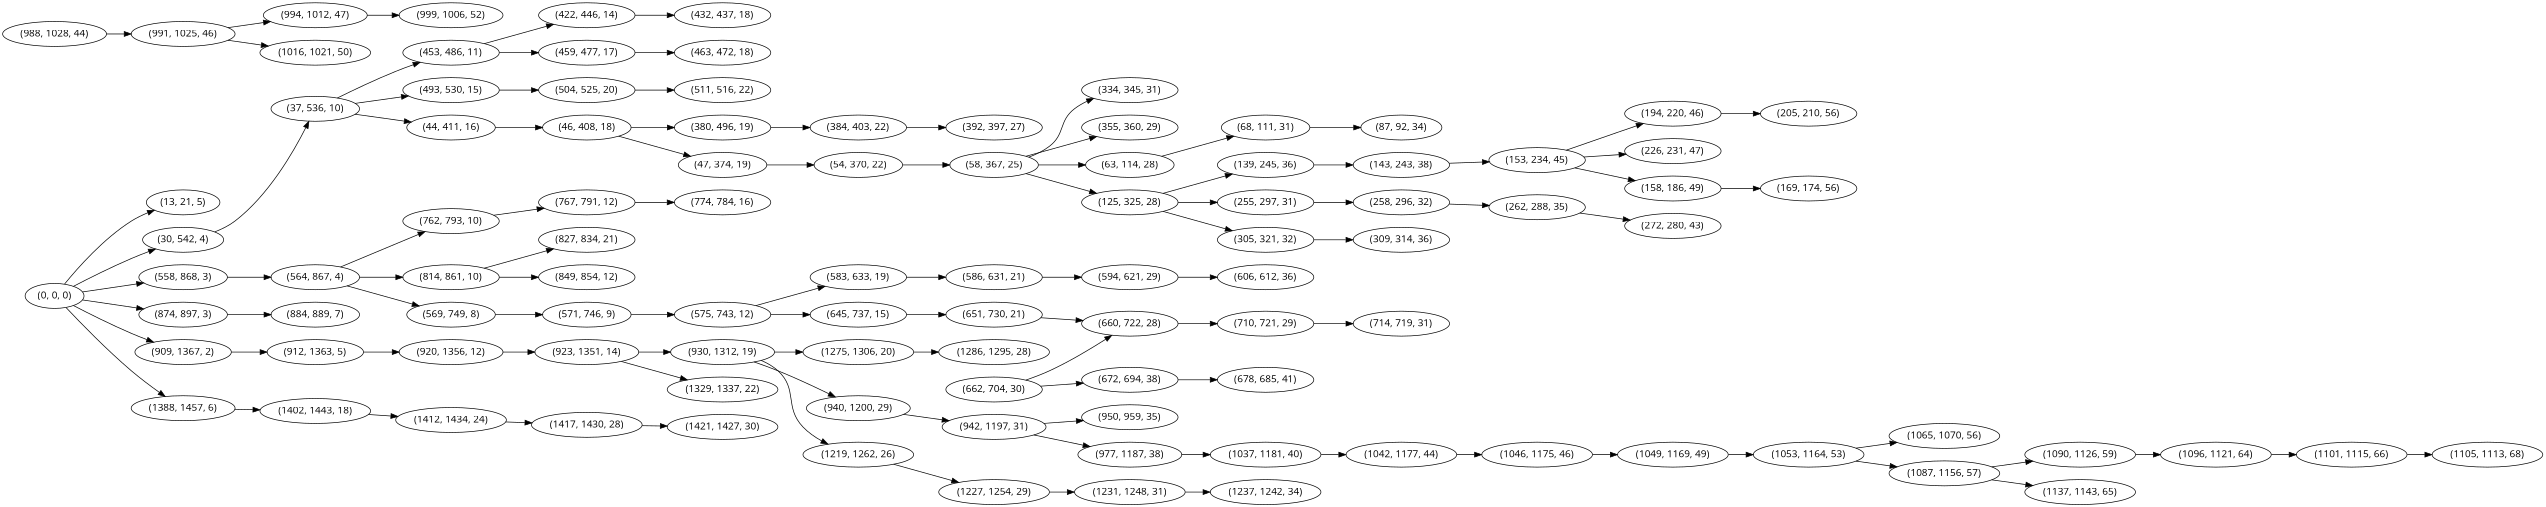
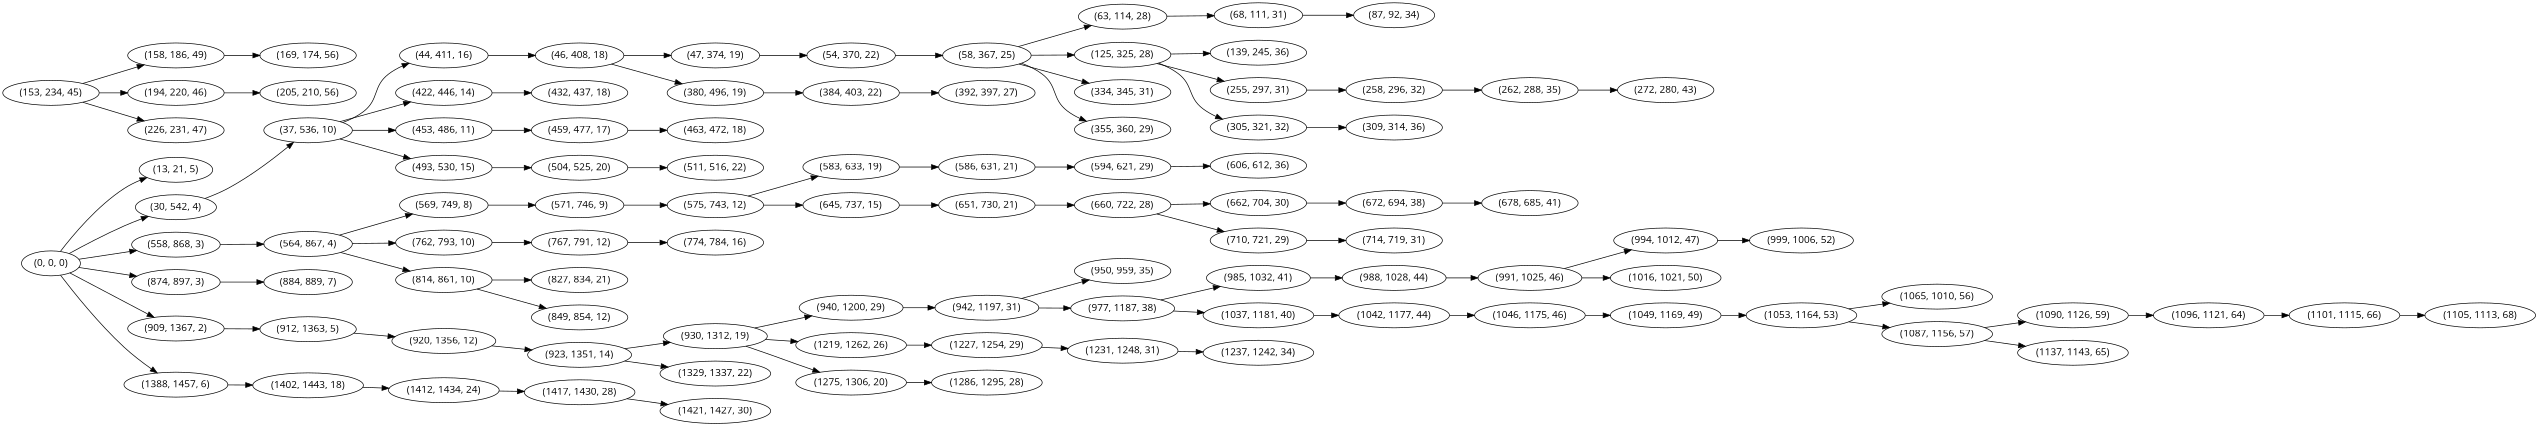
edge "(453, 486, 11)" -> "(422, 446, 14)": now "(37, 536, 10)" -> "(422, 446, 14)"
node "(143, 243, 38)": removed
node "(985, 1032, 41)": added
edge "(662, 704, 30)" -> "(660, 722, 28)": reversed
node "(1065, 1070, 56)": label "(1065, 1070, 56)" -> "(1065, 1010, 56)"
